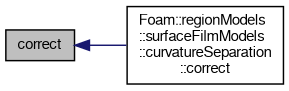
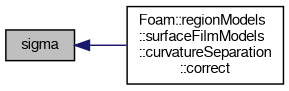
node "correct": label "correct" -> "sigma"
